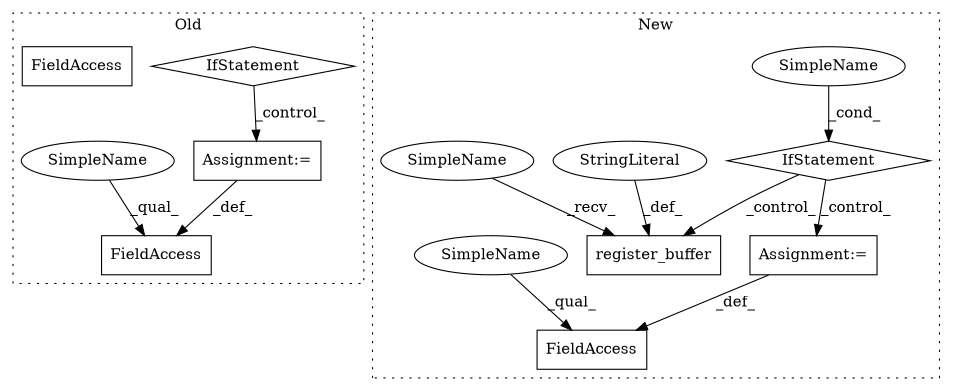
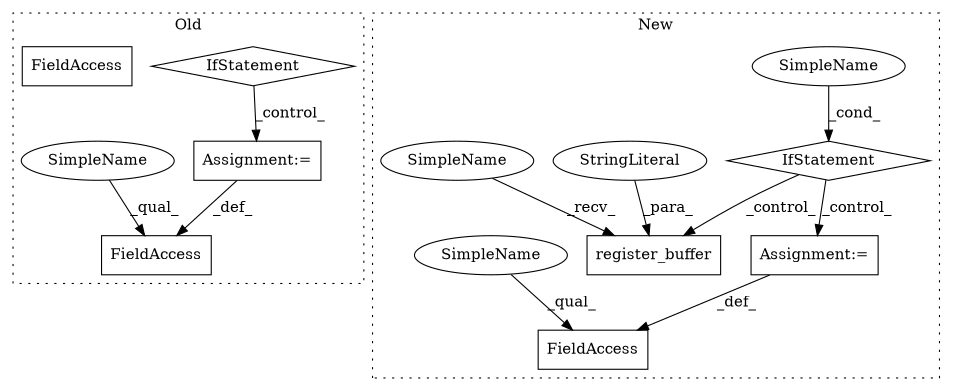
edge "StringLiteral" -> "register_buffer": label "_def_" -> "_para_"
